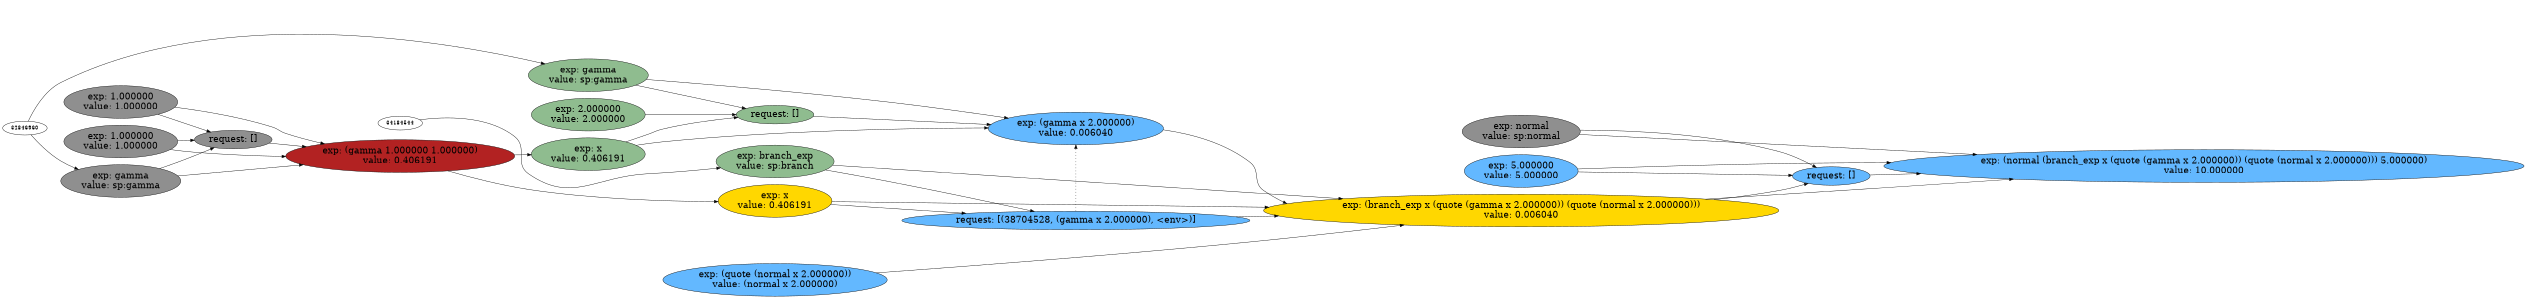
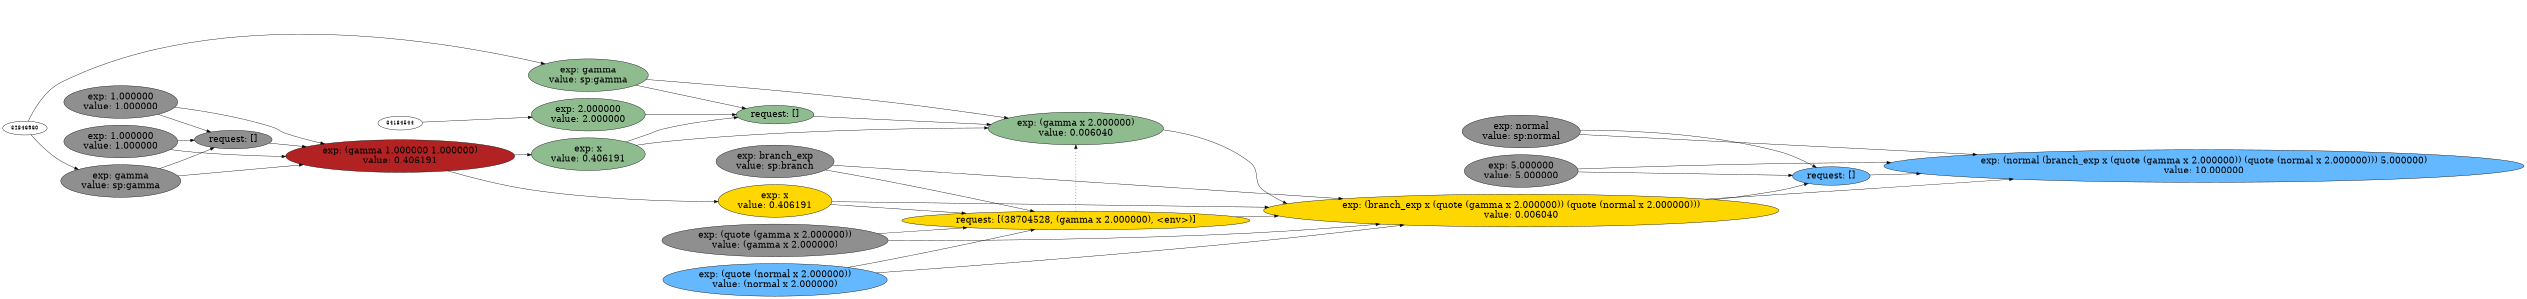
node "exp: (gamma x 2.000000) value: 0.006040": fillcolor steelblue1 -> darkseagreen
node "exp: branch_exp value: sp:branch": fillcolor darkseagreen -> grey56
node "exp: 5.000000 value: 5.000000": fillcolor steelblue1 -> grey56
edge "34184544" -> "exp: branch_exp value: sp:branch": now "34184544" -> "exp: 2.000000 value: 2.000000"
node "request: [(38704528, (gamma x 2.000000), <env>)]": fillcolor steelblue1 -> gold
node "exp: (quote (gamma x 2.000000)) value: (gamma x 2.000000)": added
edge "exp: (quote (normal x 2.000000)) value: (normal x 2.000000)" -> "request: [(38704528, (gamma x 2.000000), <env>)]": added
